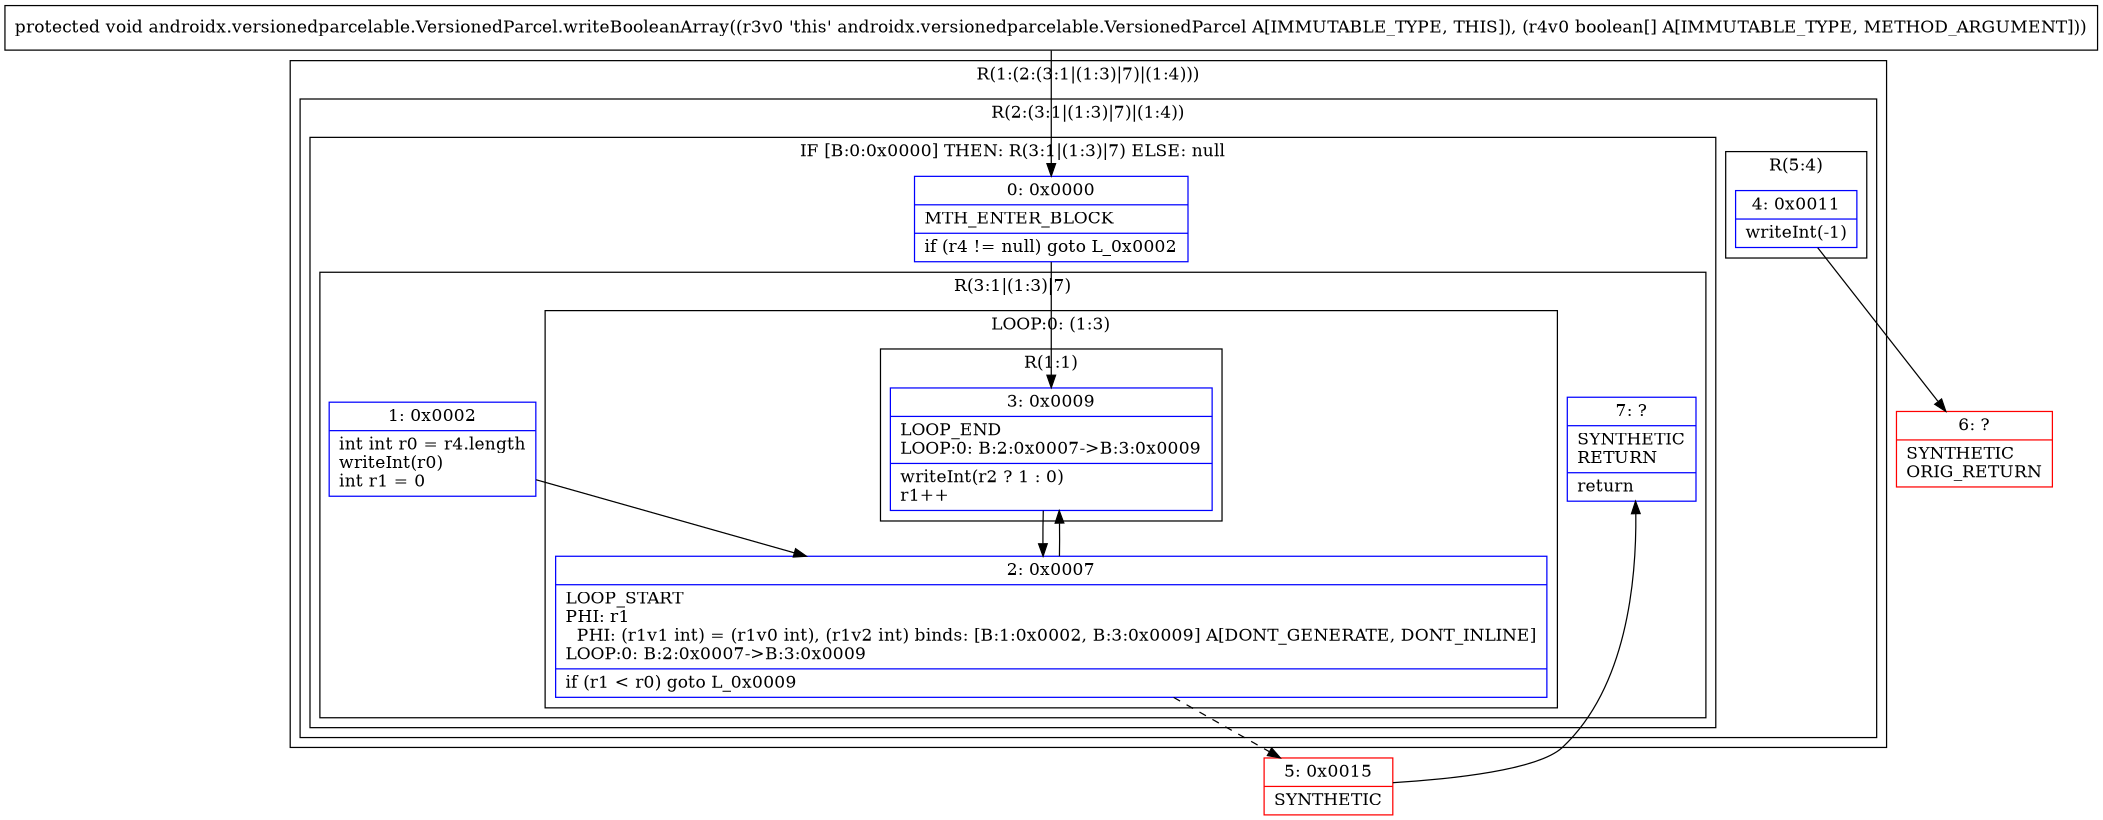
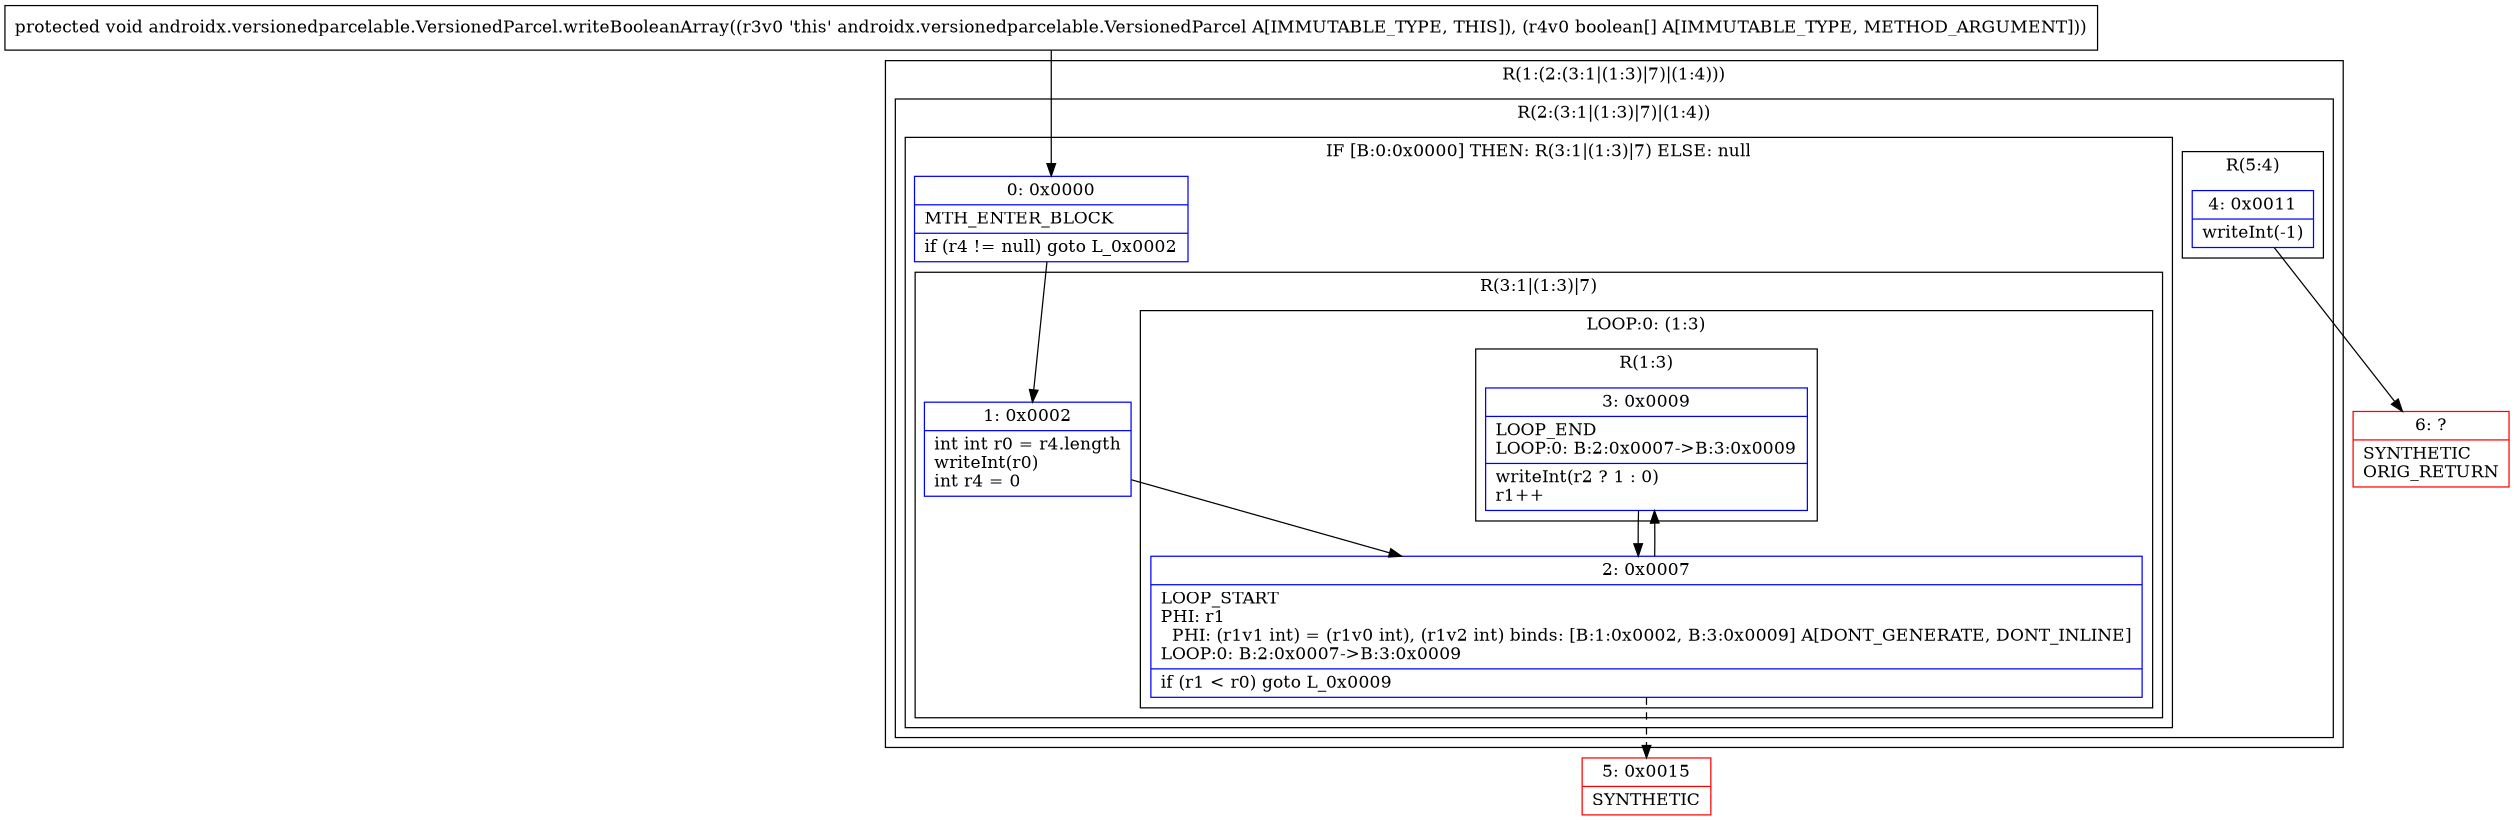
edge "0: 0x0000" -> "3: 0x0009": now "0: 0x0000" -> "1: 0x0002"
cluster "R(1:1)": label "R(1:1)" -> "R(1:3)"
node "7: ?": removed
node "1: 0x0002": text "int r1 = 0" -> "int r4 = 0"
